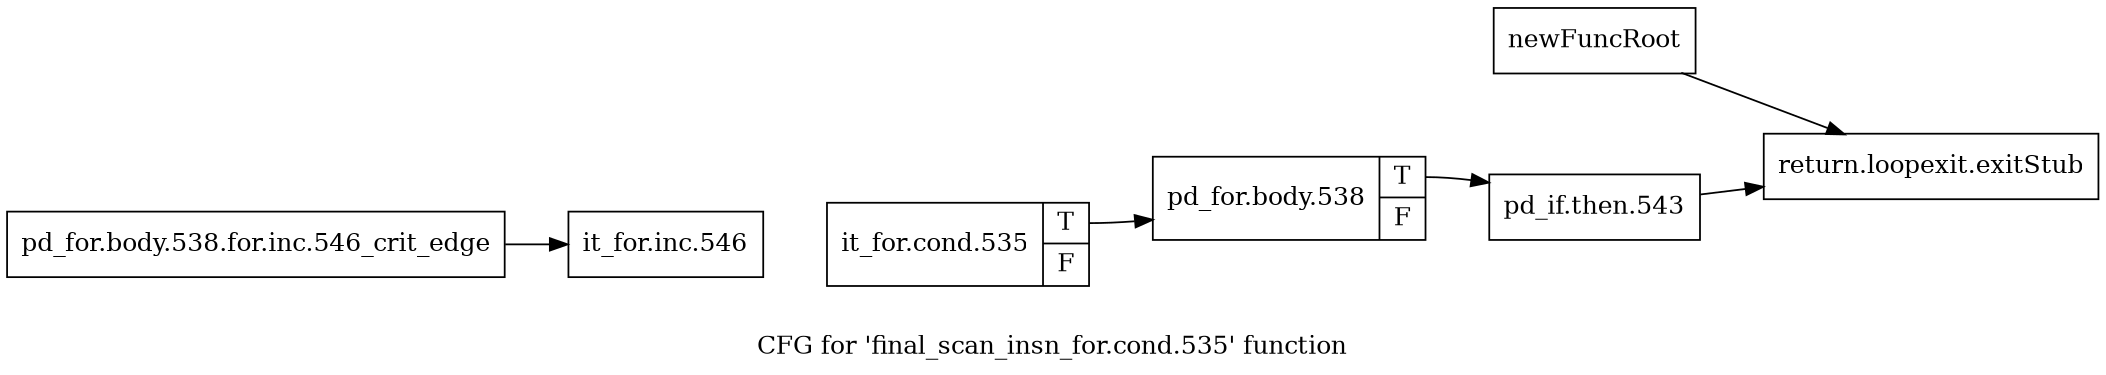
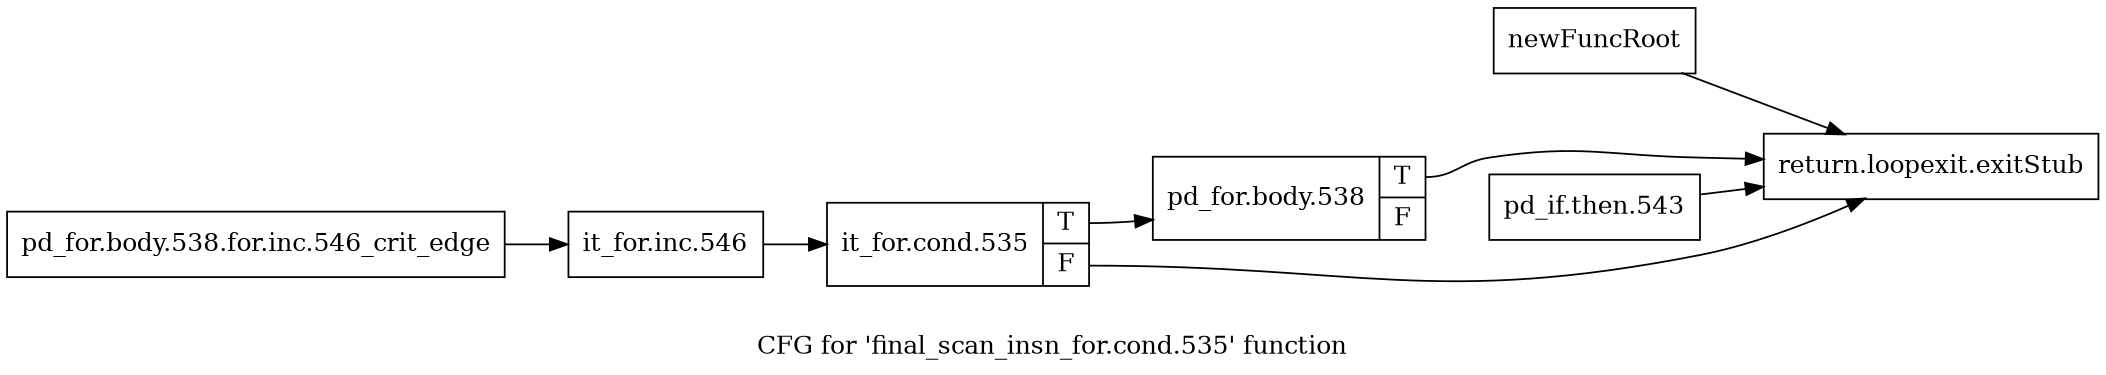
edge "pd_for.body.538" -> "pd_if.then.543": now "pd_for.body.538" -> "return.loopexit.exitStub"
edge "it_for.inc.546" -> "it_for.cond.535": added
edge "it_for.cond.535" -> "return.loopexit.exitStub": added
